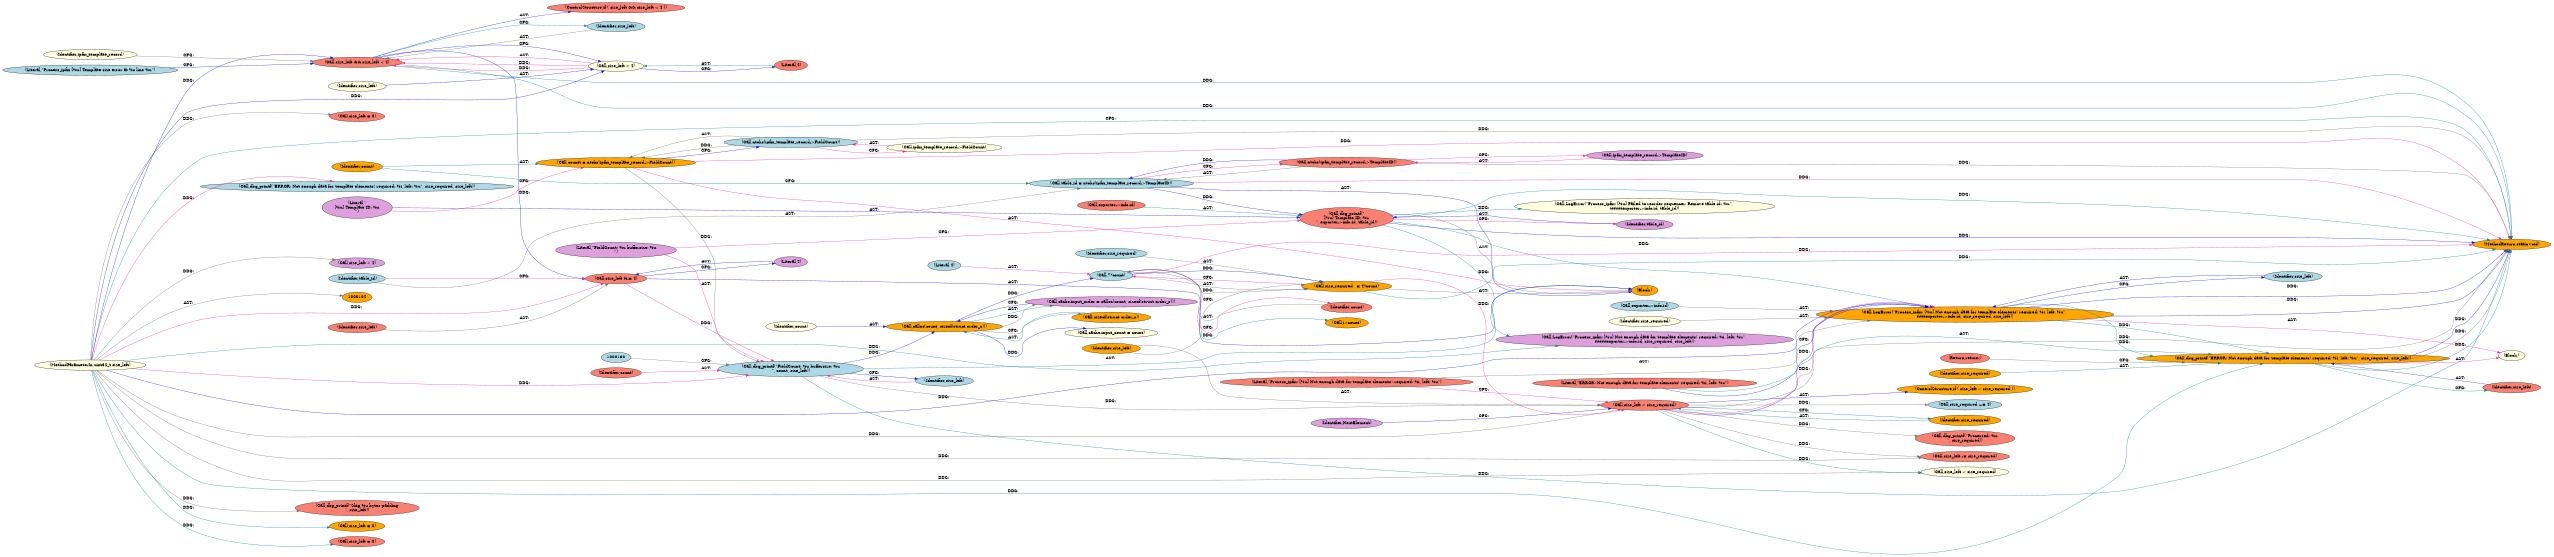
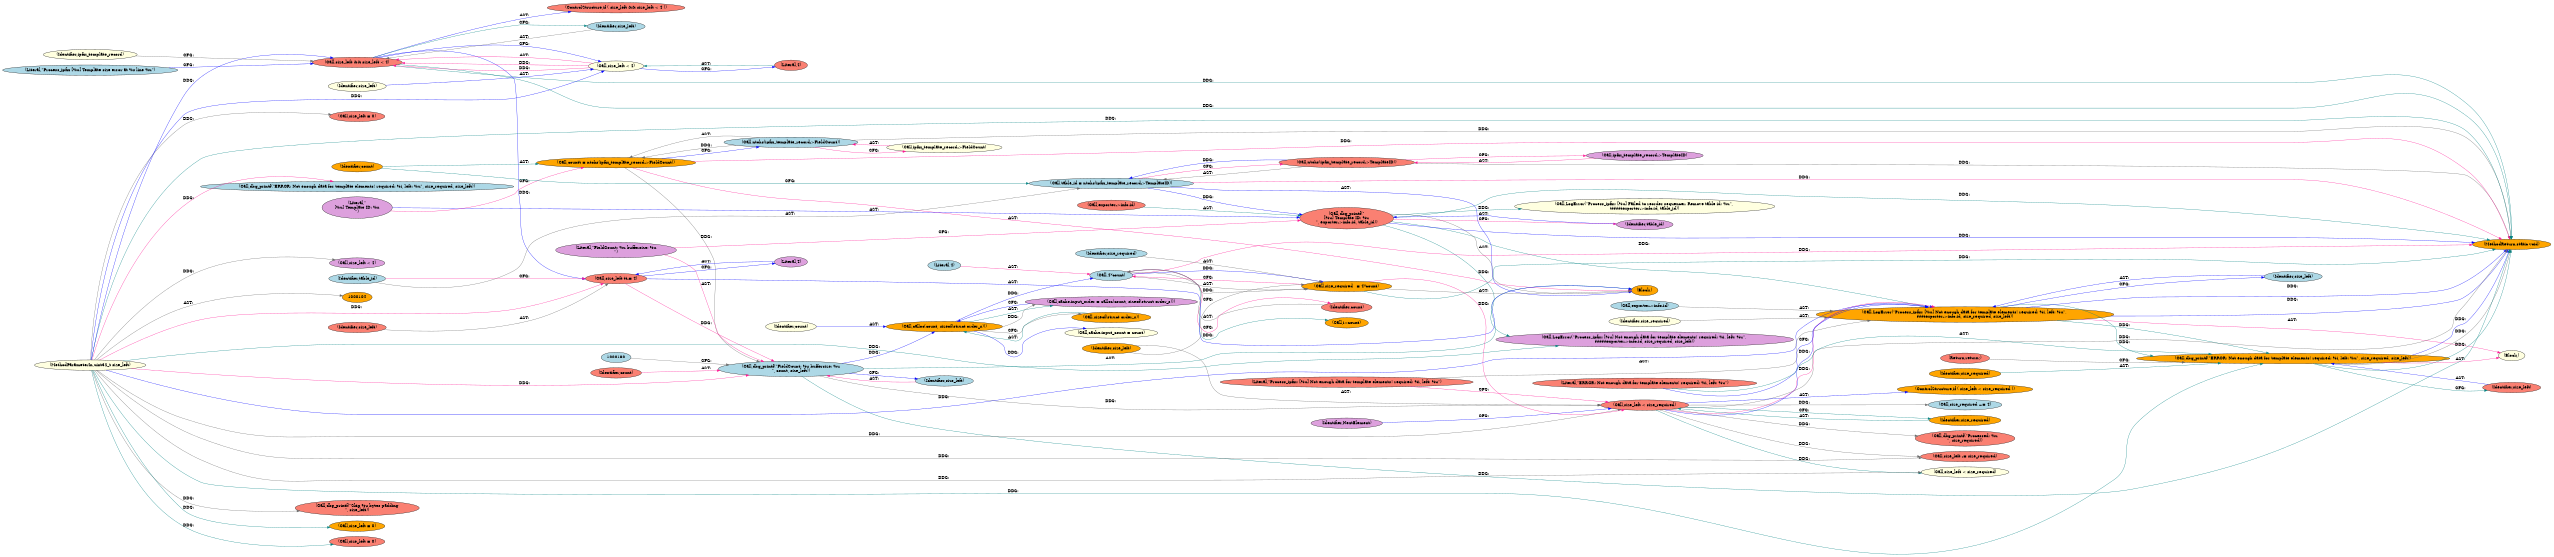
edge "(MethodParameterIn,uint32_t size_left)" -> "(MethodReturn,static void)": label "CFG: " -> "DDG: "
node "(Call,7*count)": label "(Call,7*count)" -> "(Call,4*count)"
